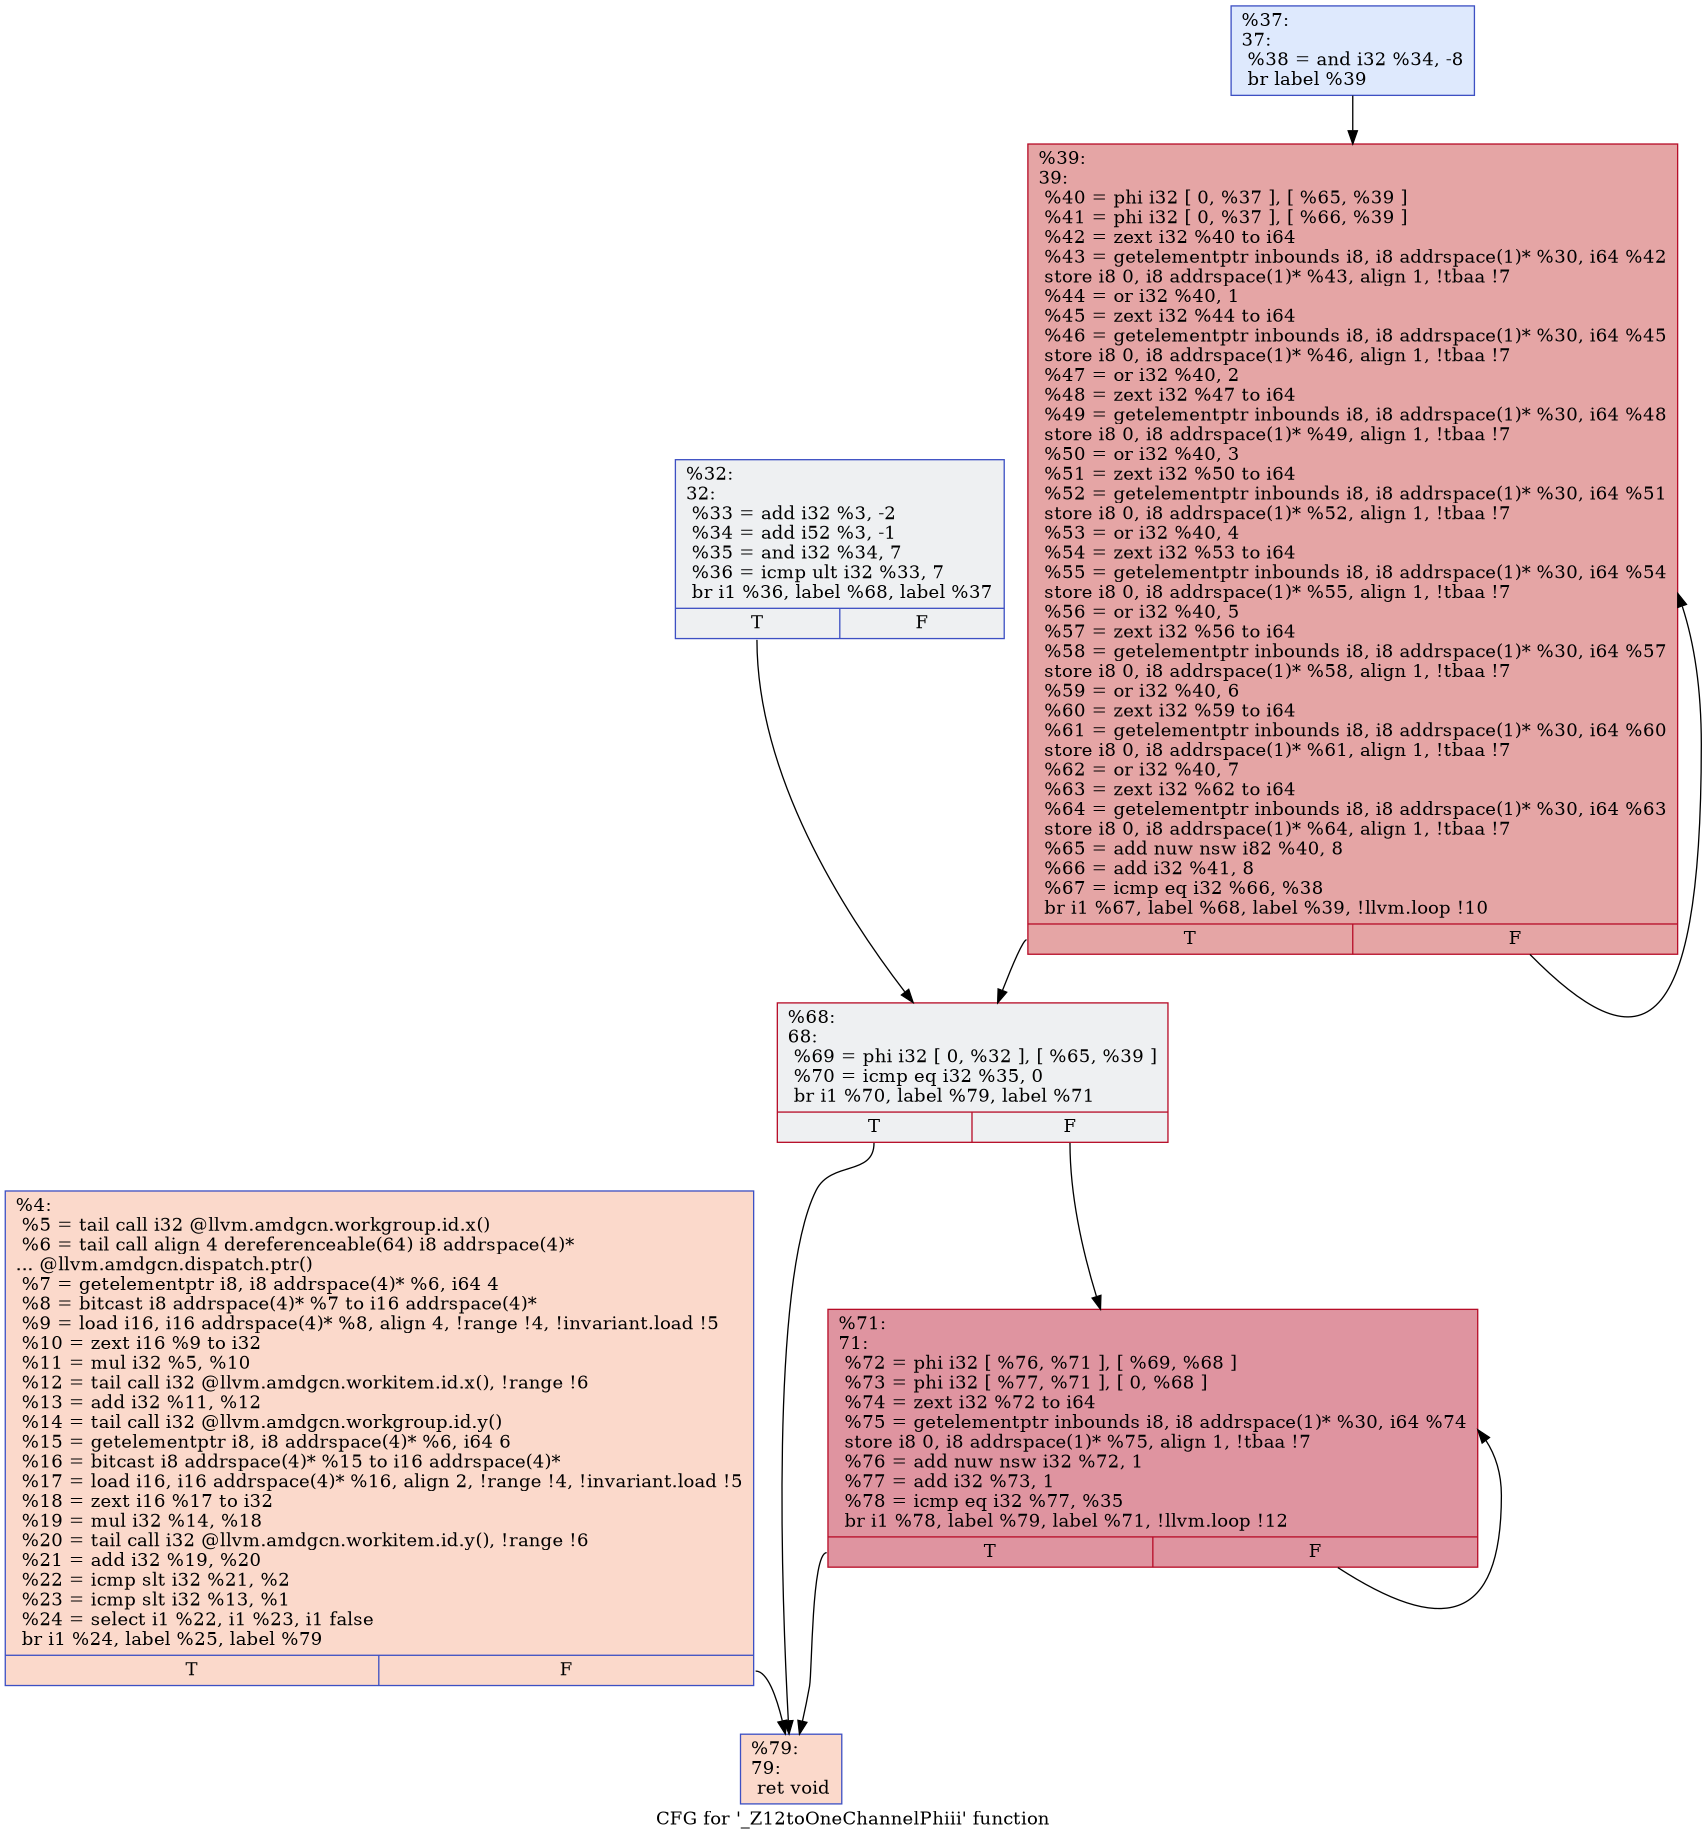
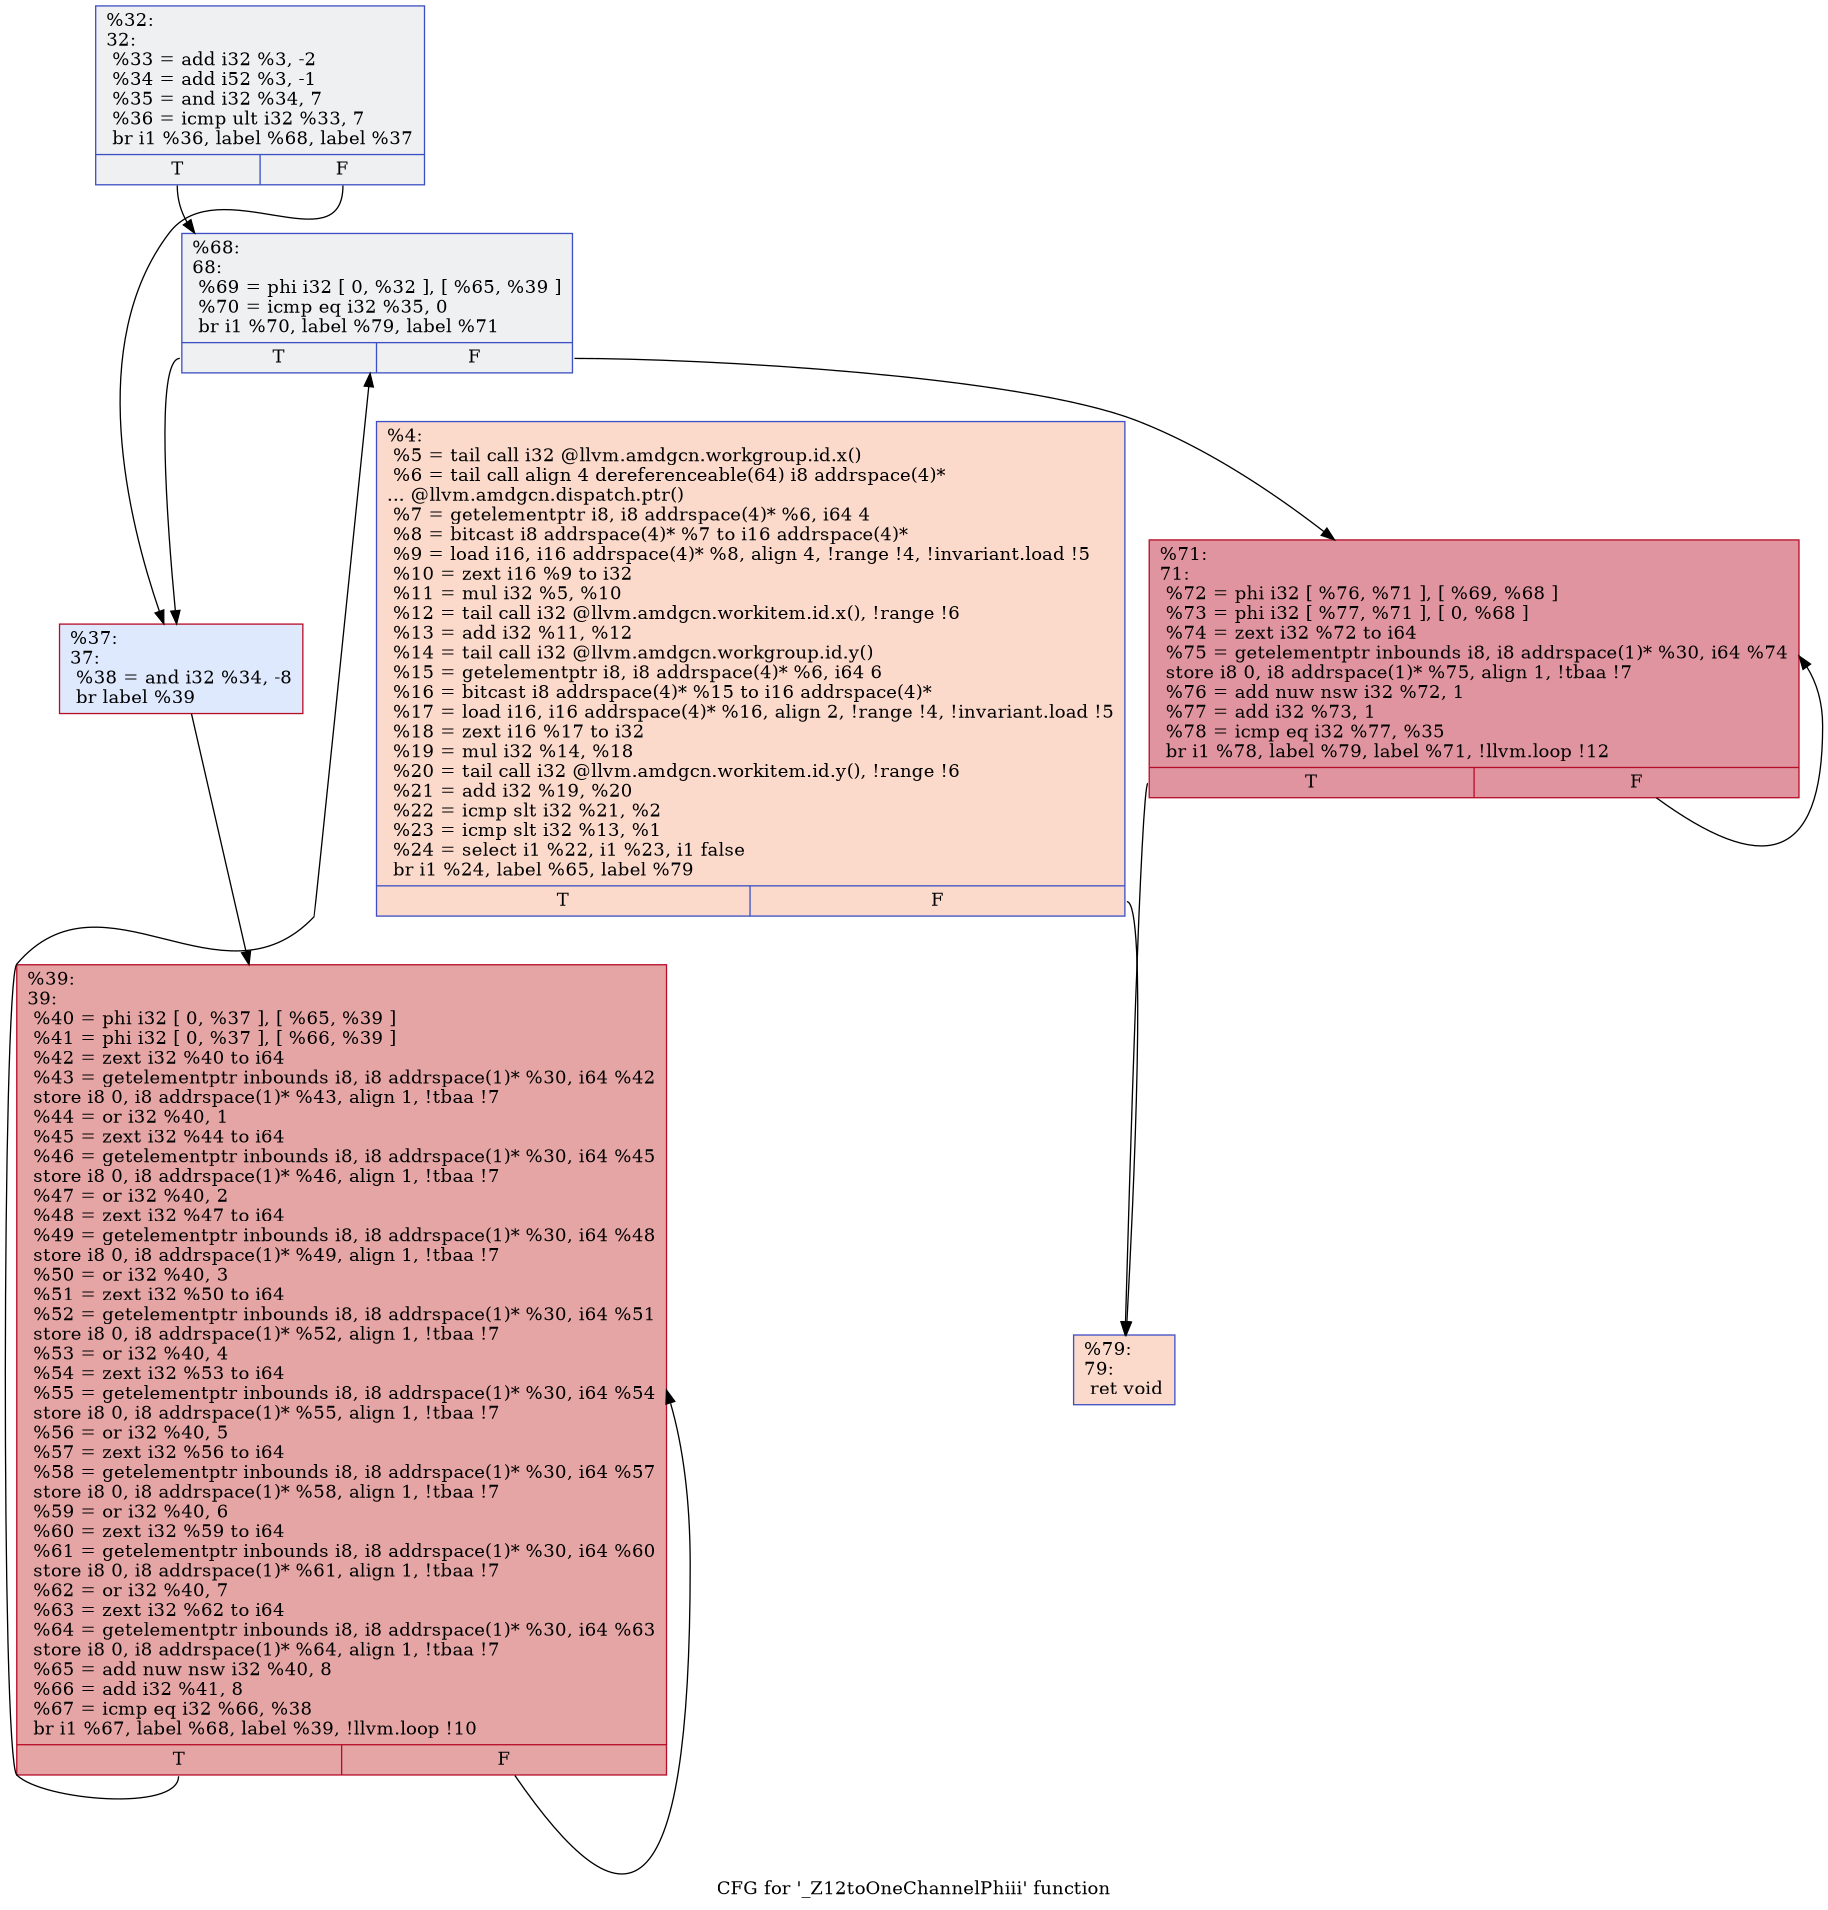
node "%37:": color #3d50c3ff -> #b70d28ff
edge "%32:" -> "%37:": added
node "%39:": text "%65 = add nuw nsw i82 %40, 8" -> "%65 = add nuw nsw i32 %40, 8"
node "%68:": color #b70d28ff -> #3d50c3ff
edge "%68:" -> "%79:": now "%68:" -> "%37:"
node "%4:": text "br i1 %24, label %25, label %79" -> "br i1 %24, label %65, label %79"
